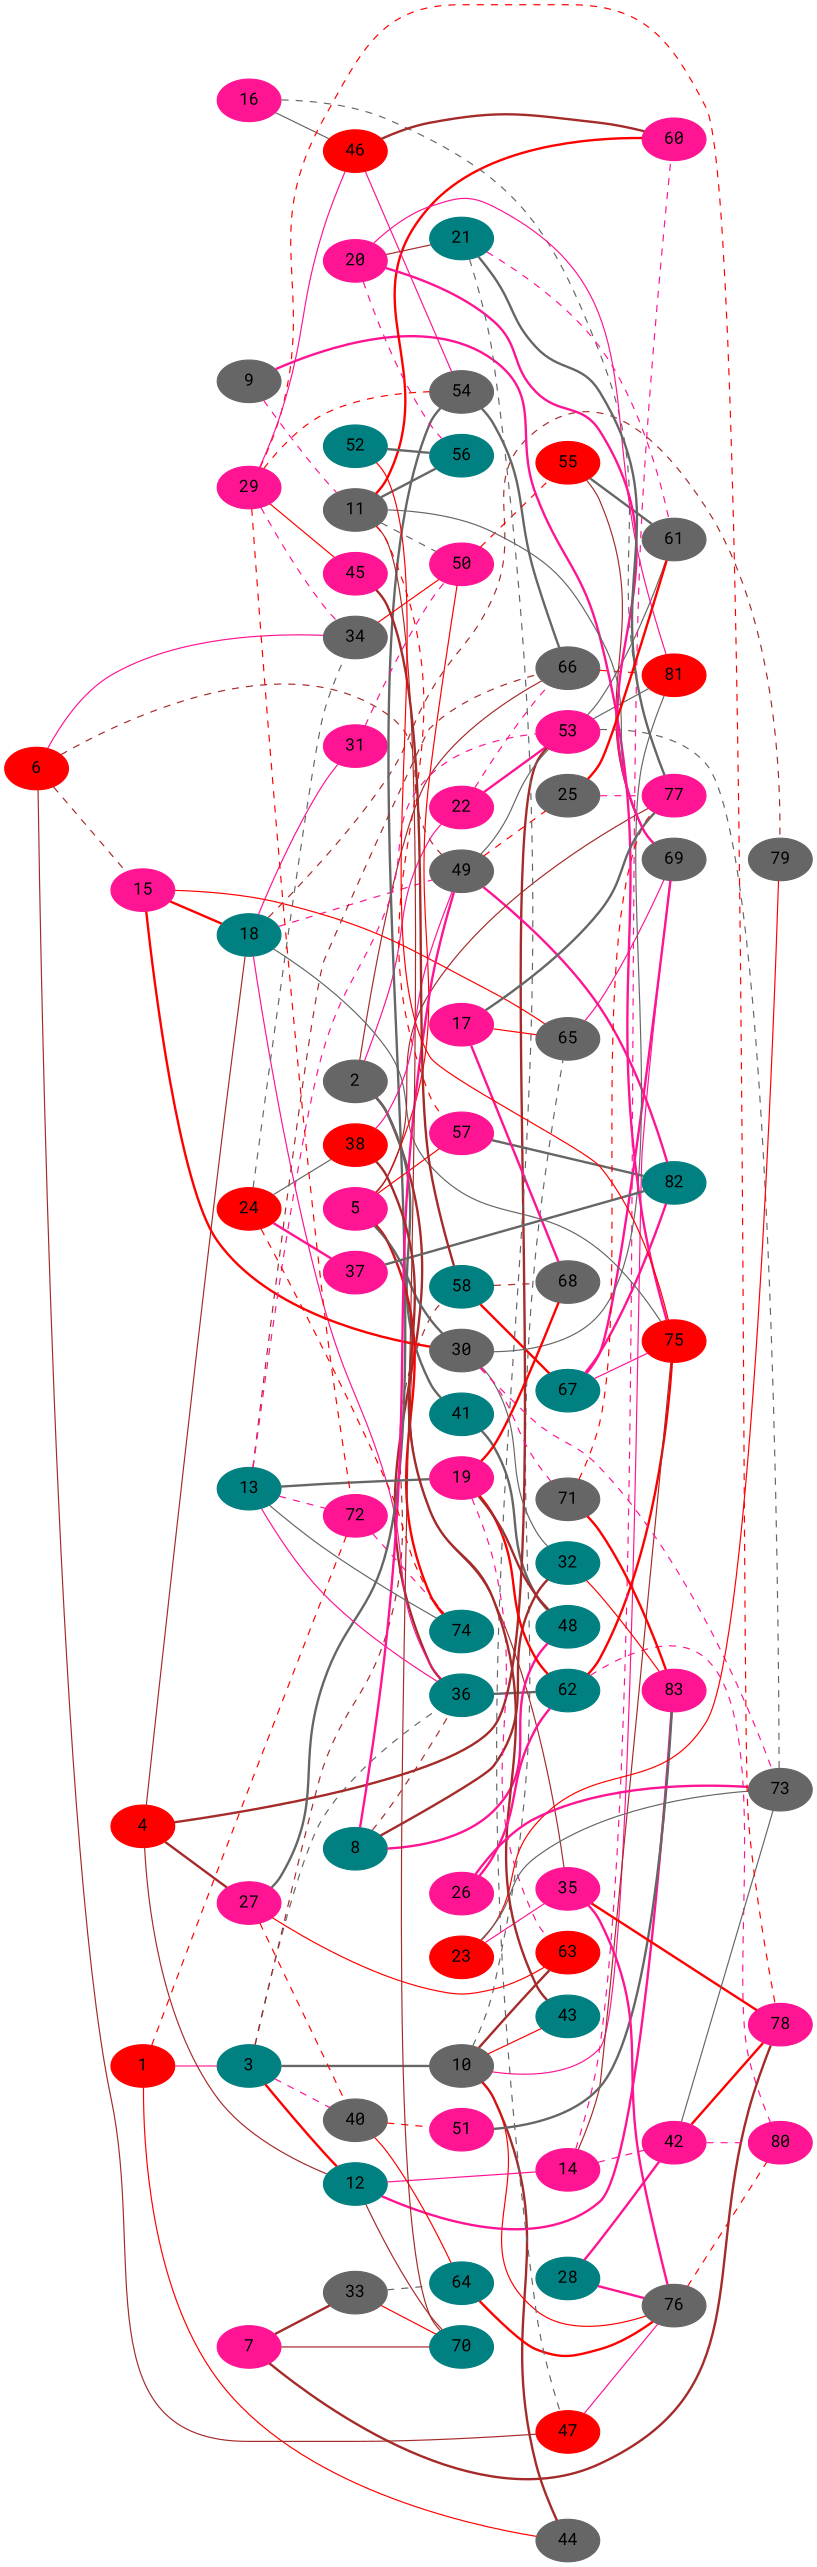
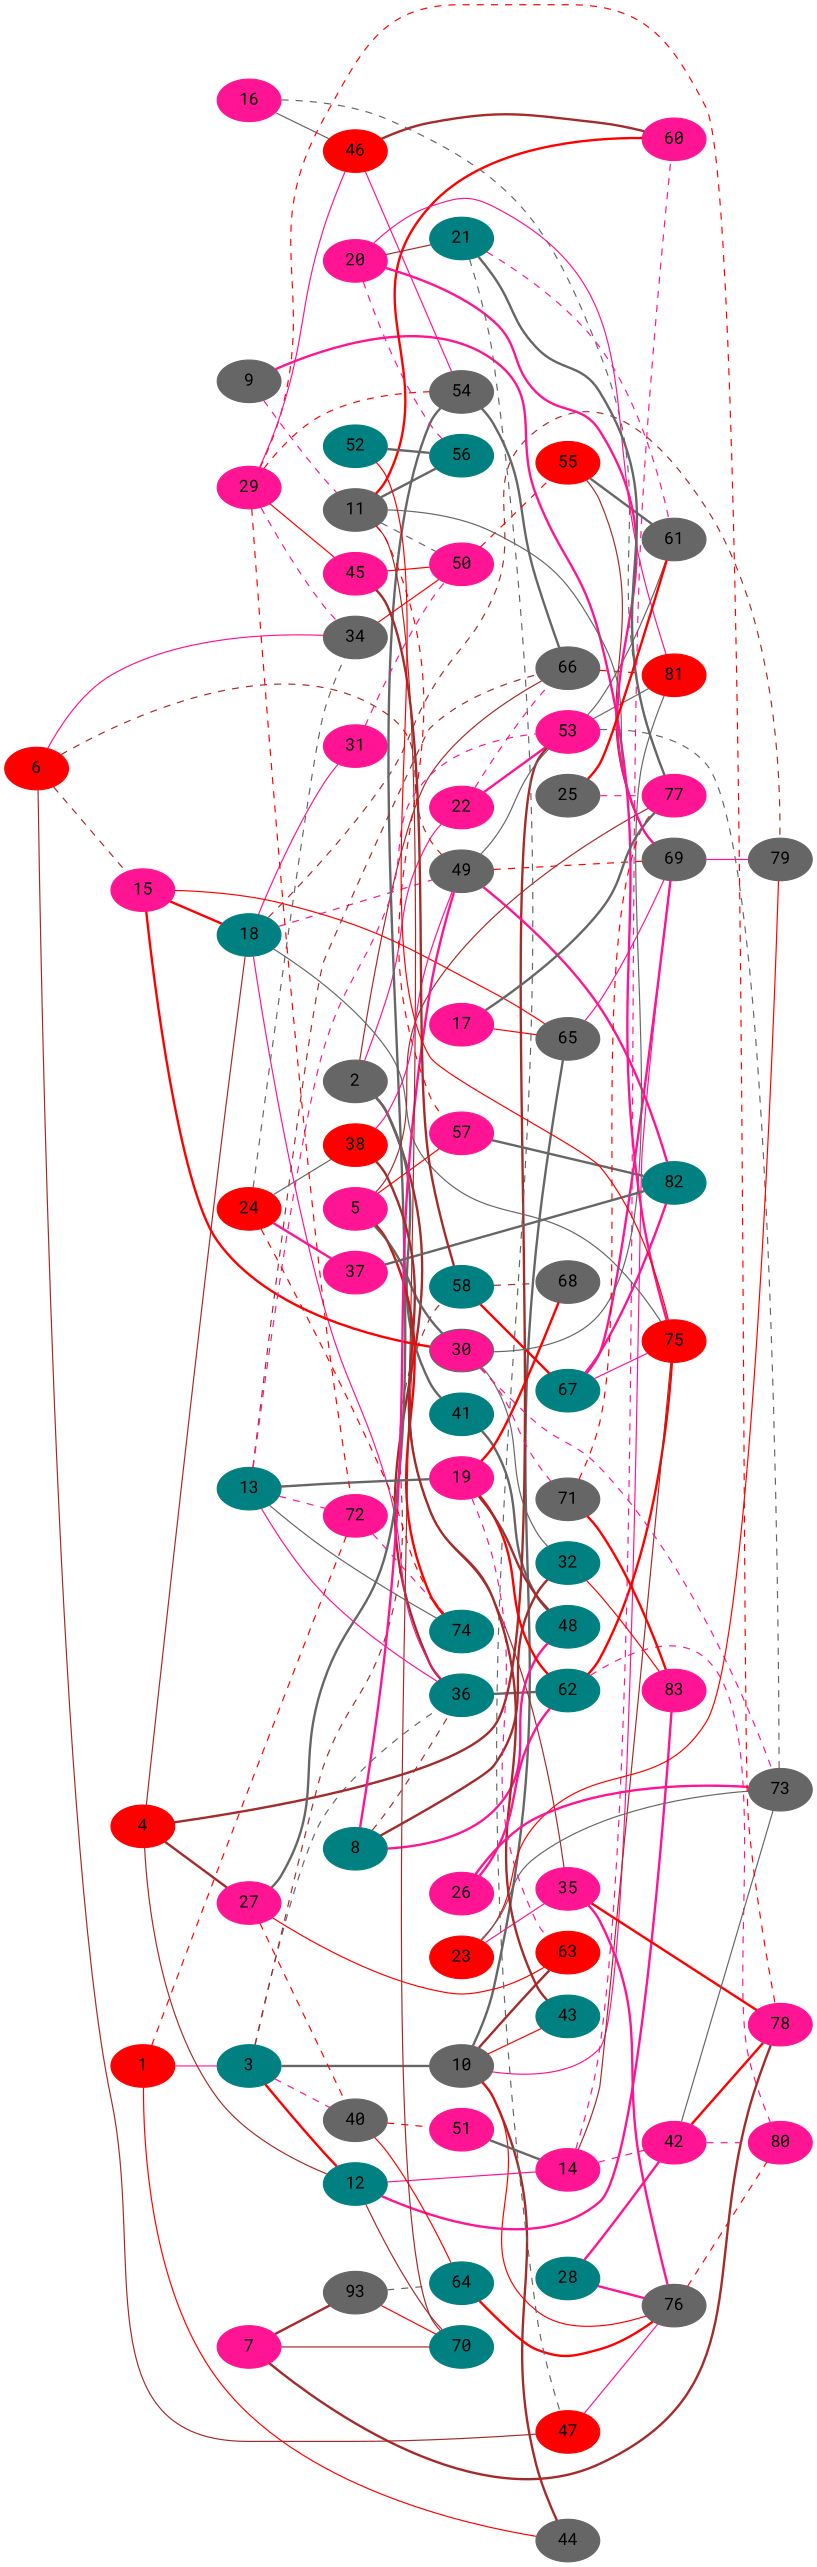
edge "50" -- "5": now "50" -- "45"
edge "25" -- "49": now "69" -- "49"
edge "69" -- "79": added
edge "17" -- "68": removed
node "30": fillcolor gray40 -> deeppink
edge "65" -- "10": style dashed -> bold
edge "83" -- "51": now "14" -- "51"
node "33": label "33" -> "93"
